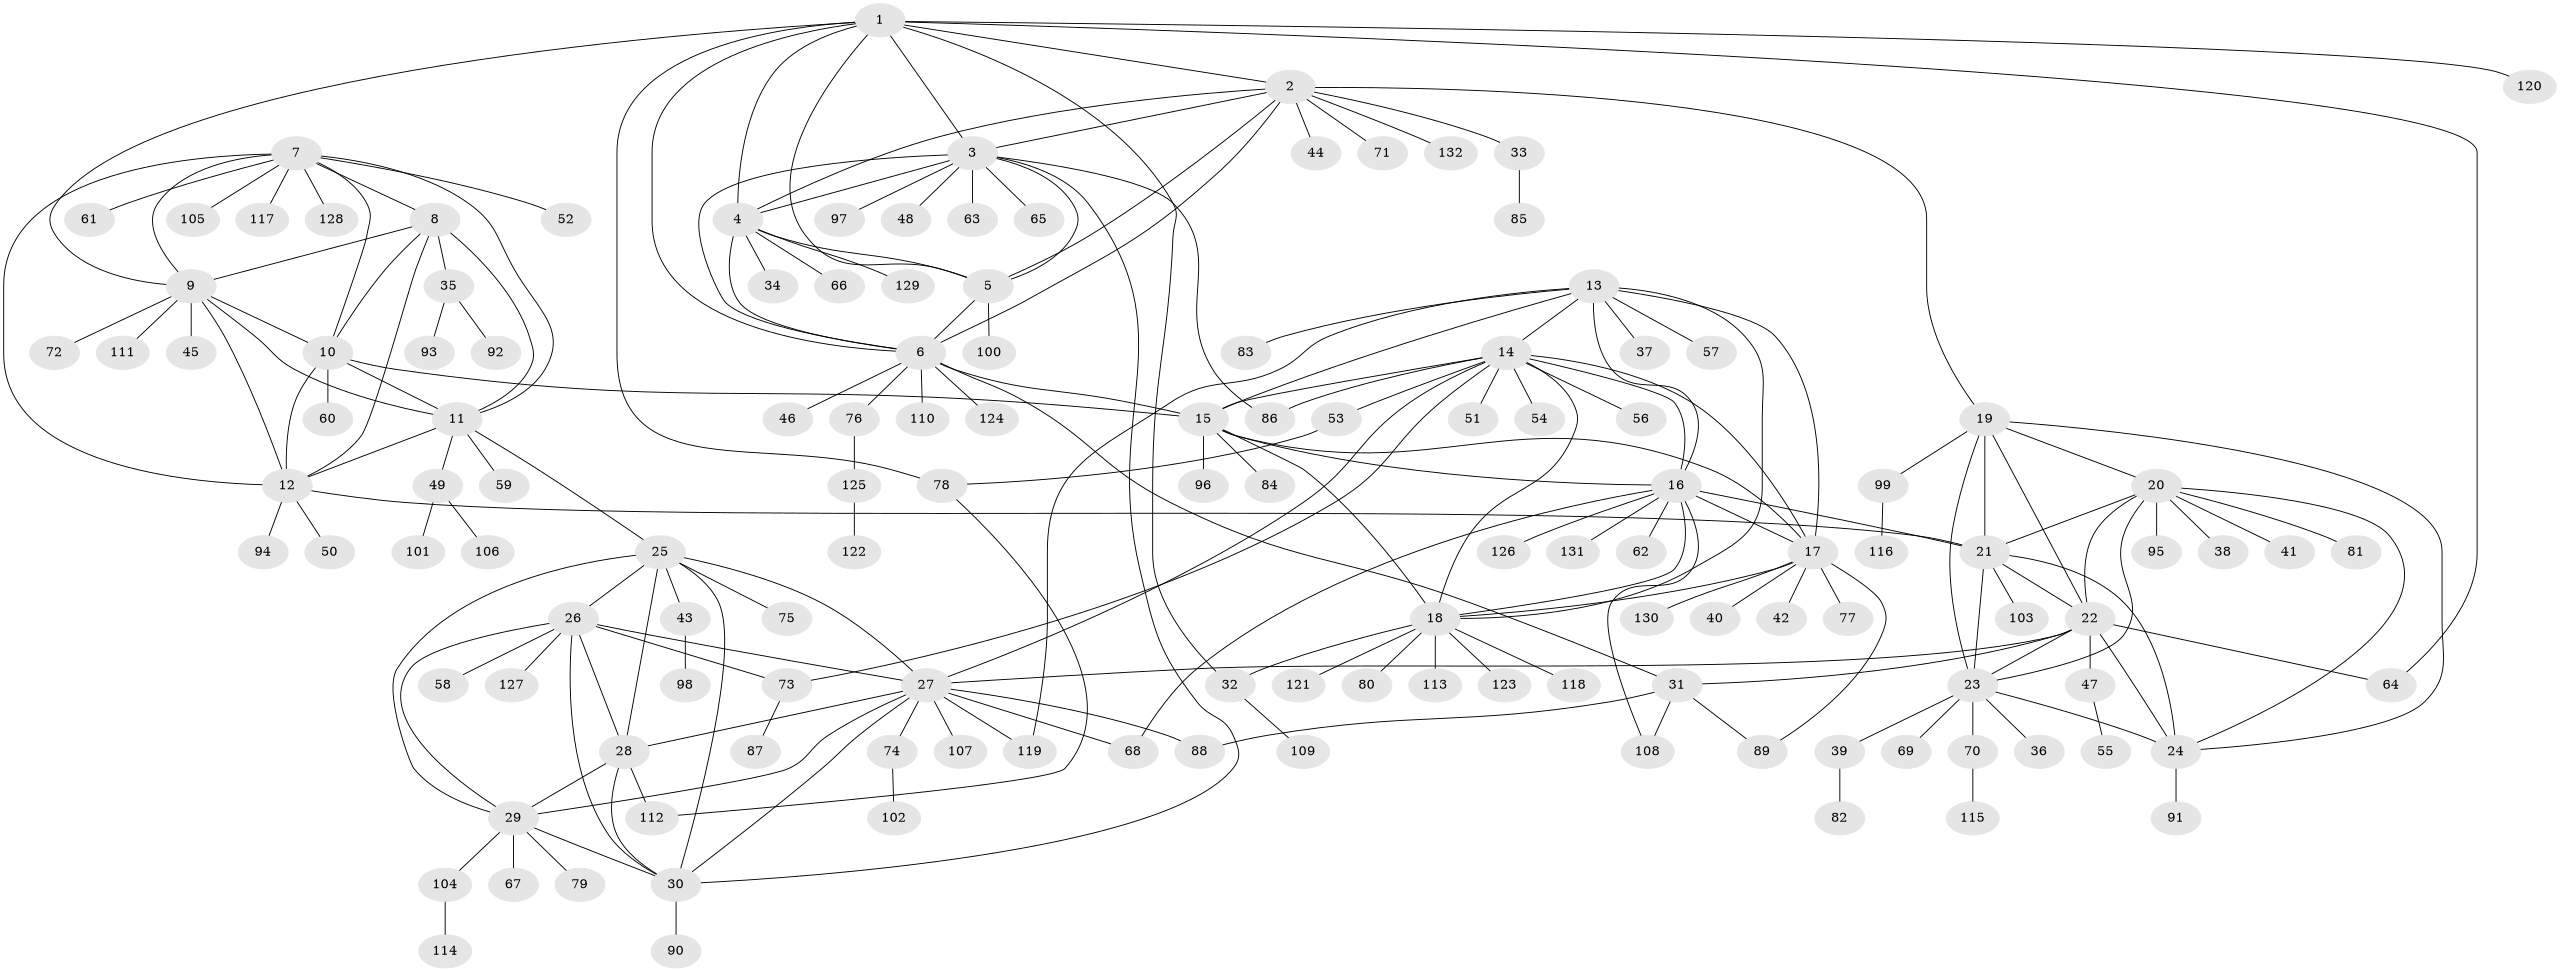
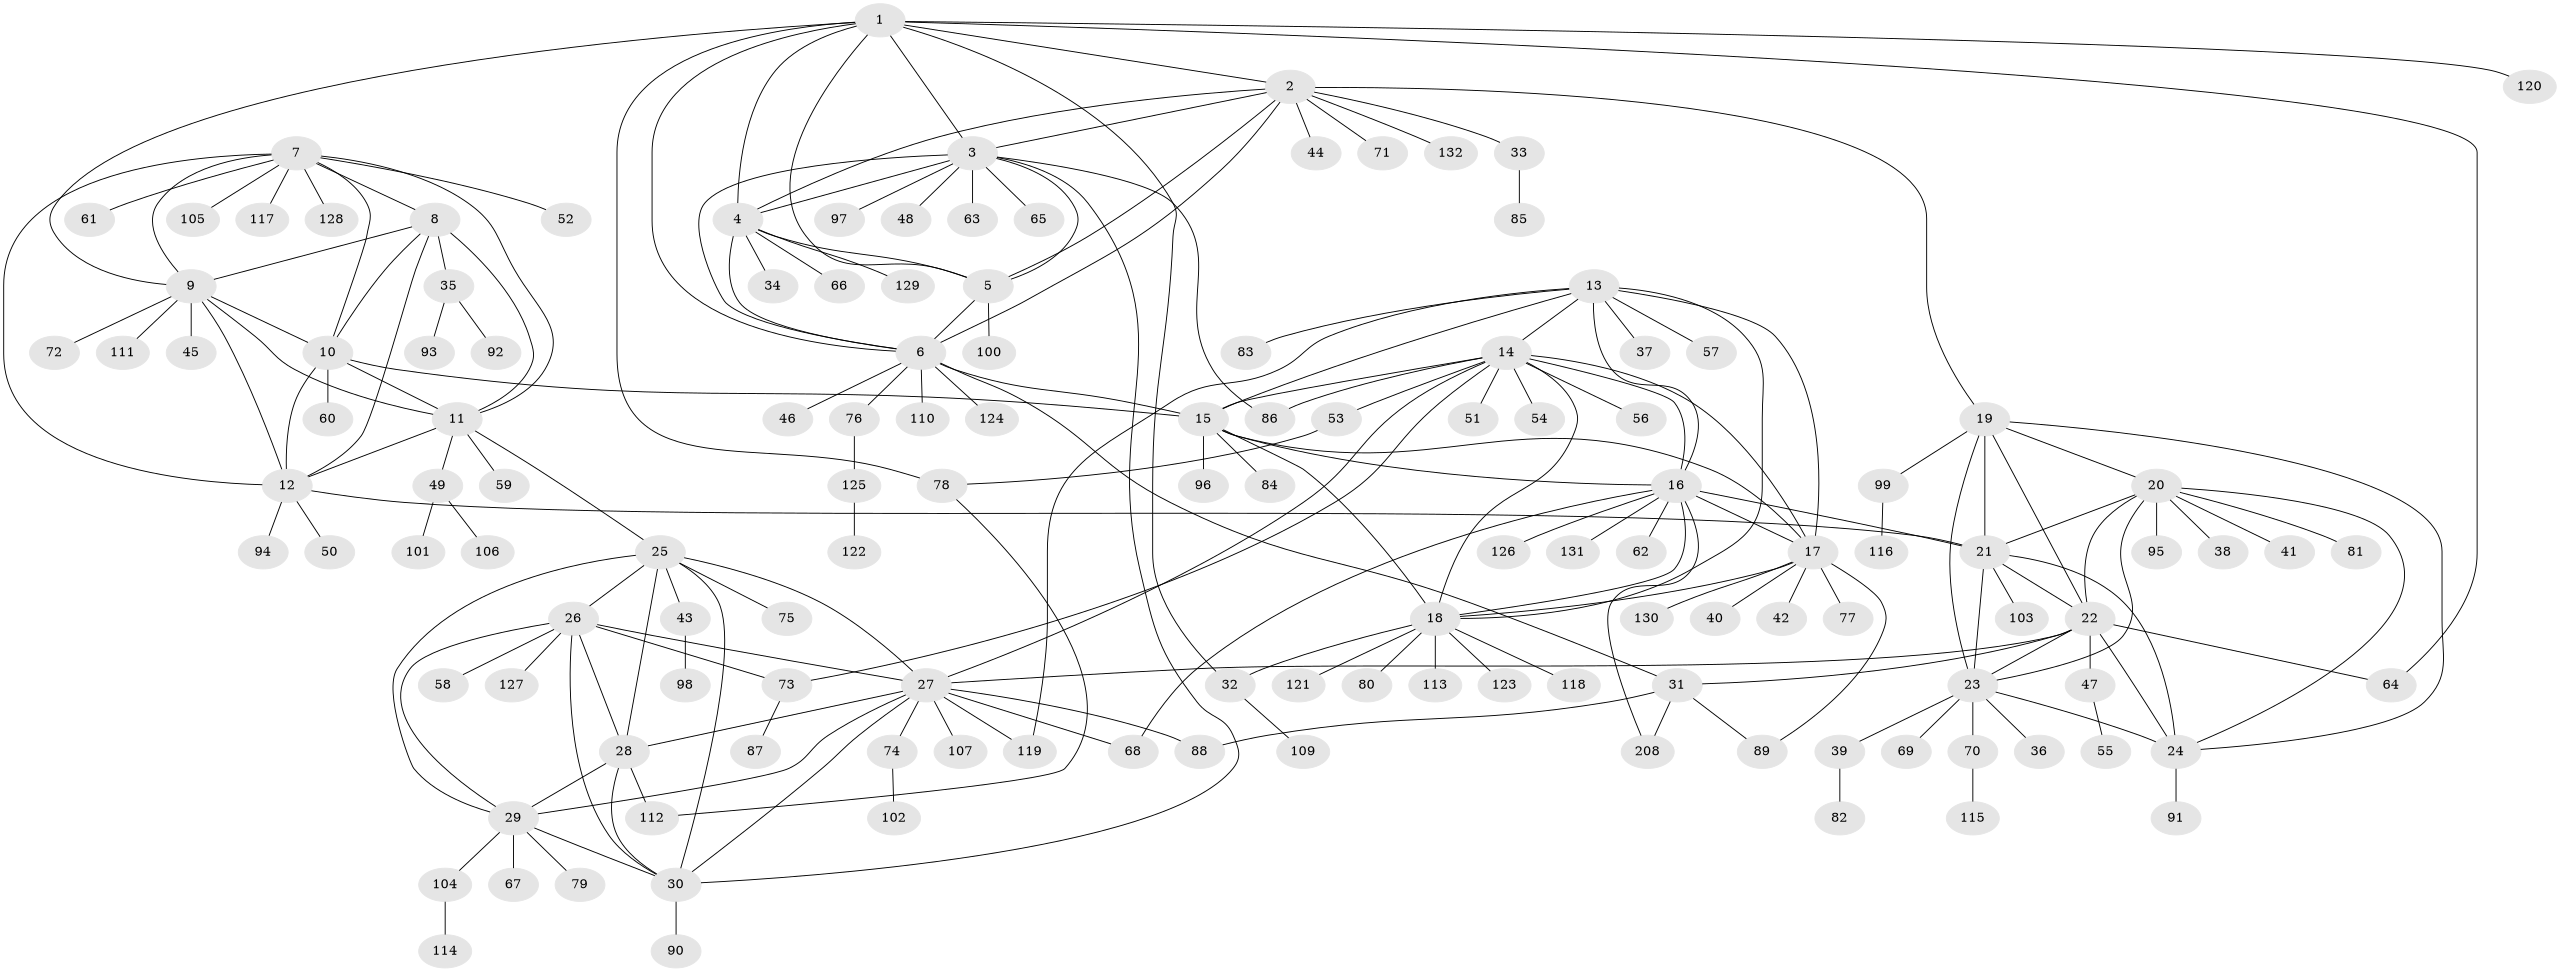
node "108": label "108" -> "208"
